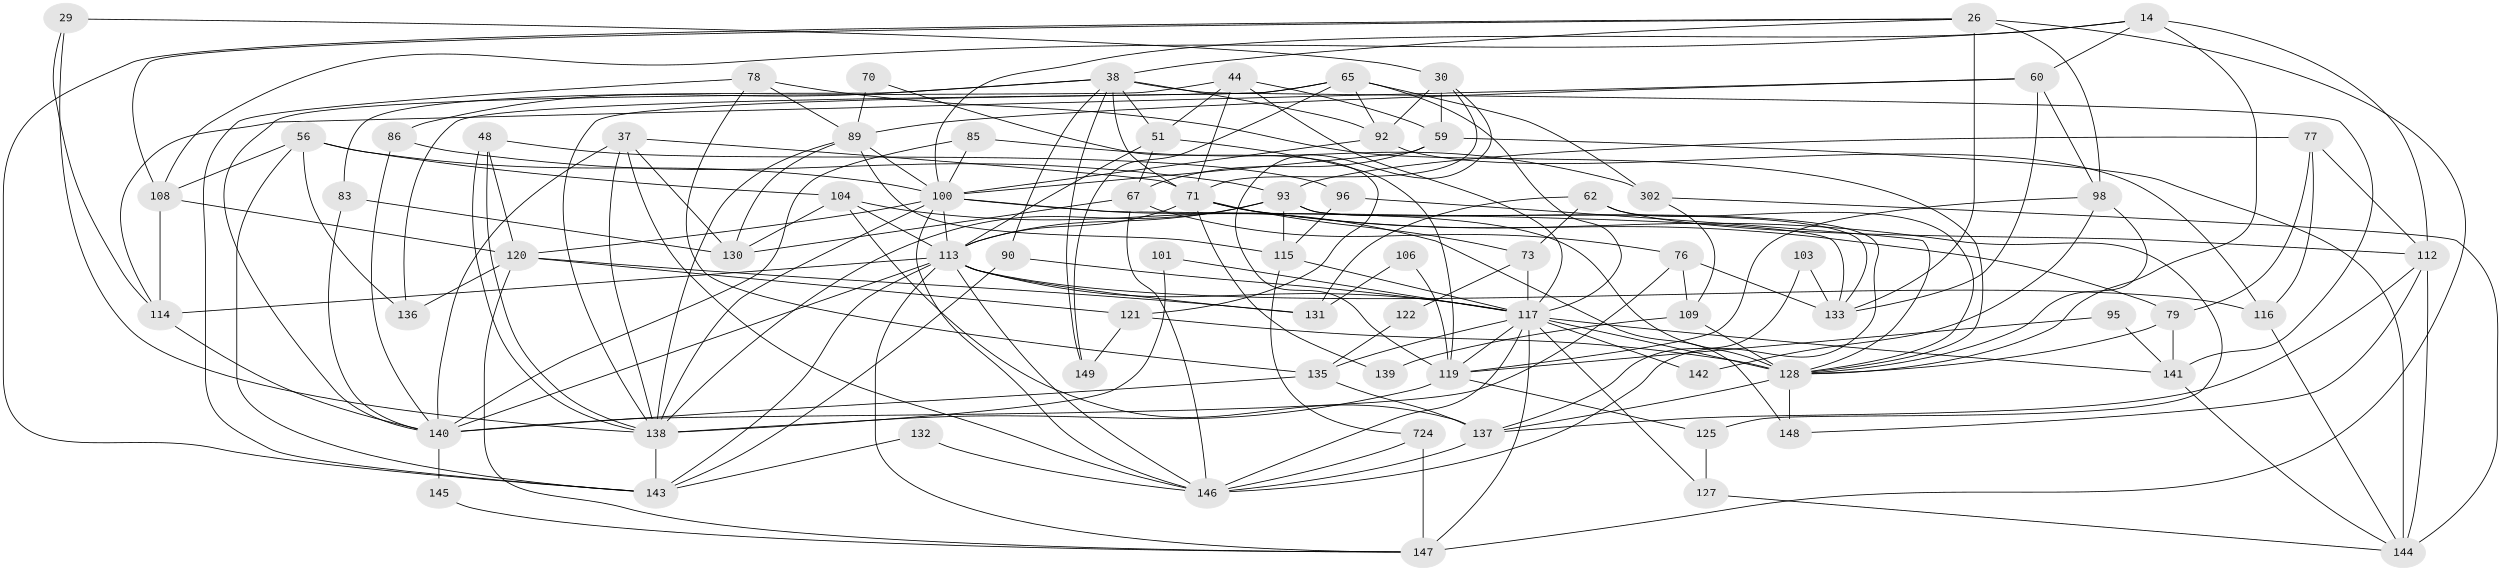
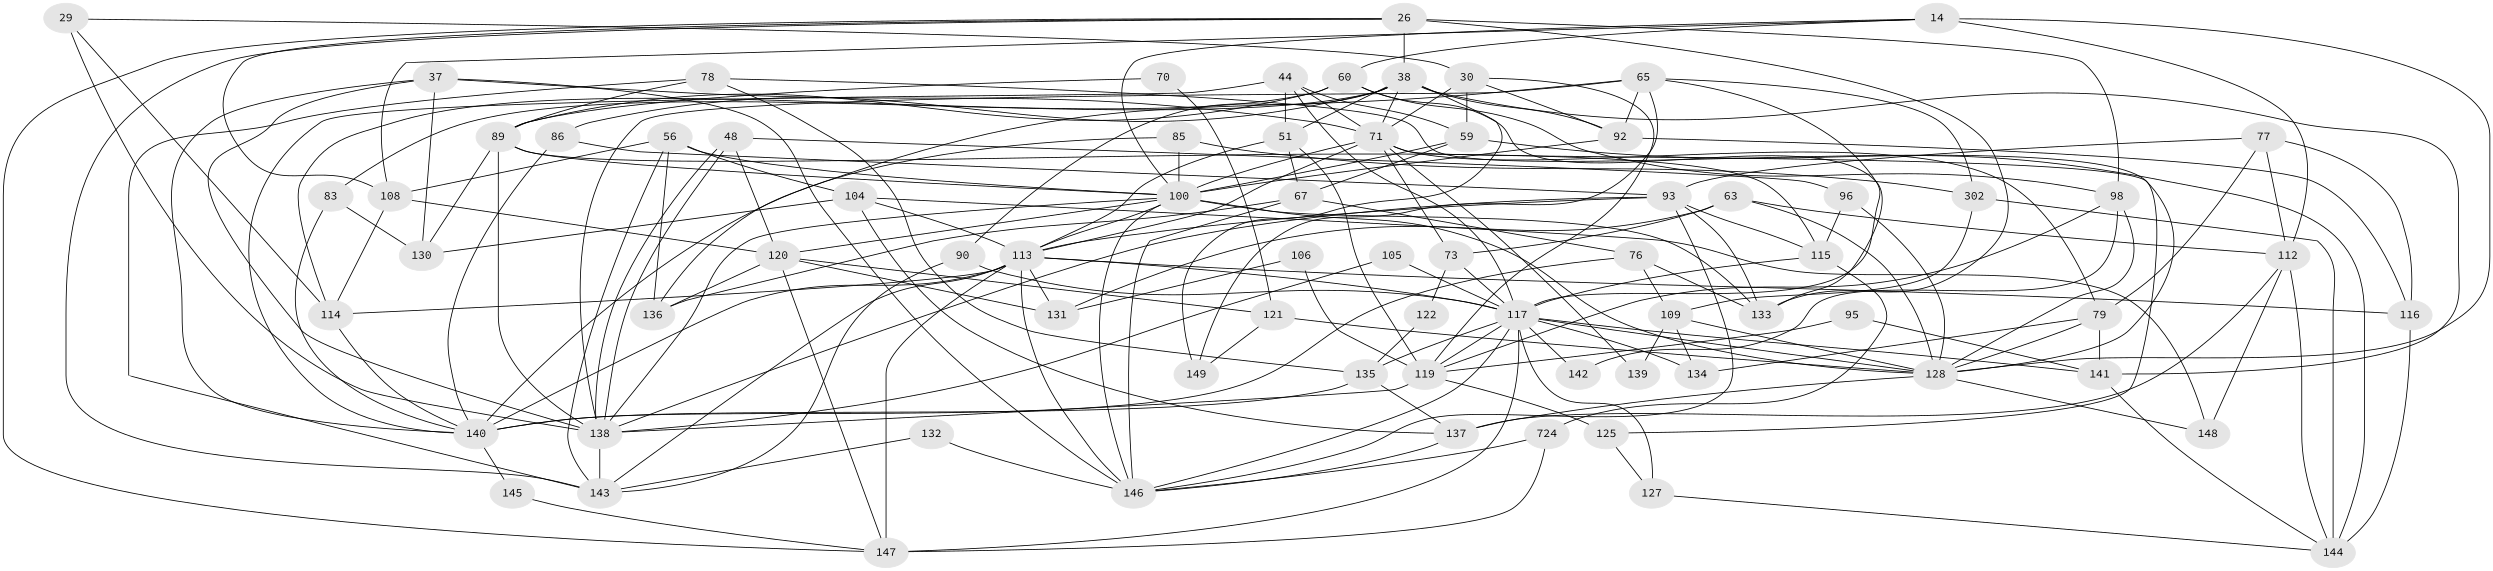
edge "71" -- "100": added
node "62": label "62" -> "63"
edge "67" -- "130": now "67" -- "136"
node "101": label "101" -> "105"
node "103": removed
node "134": added
